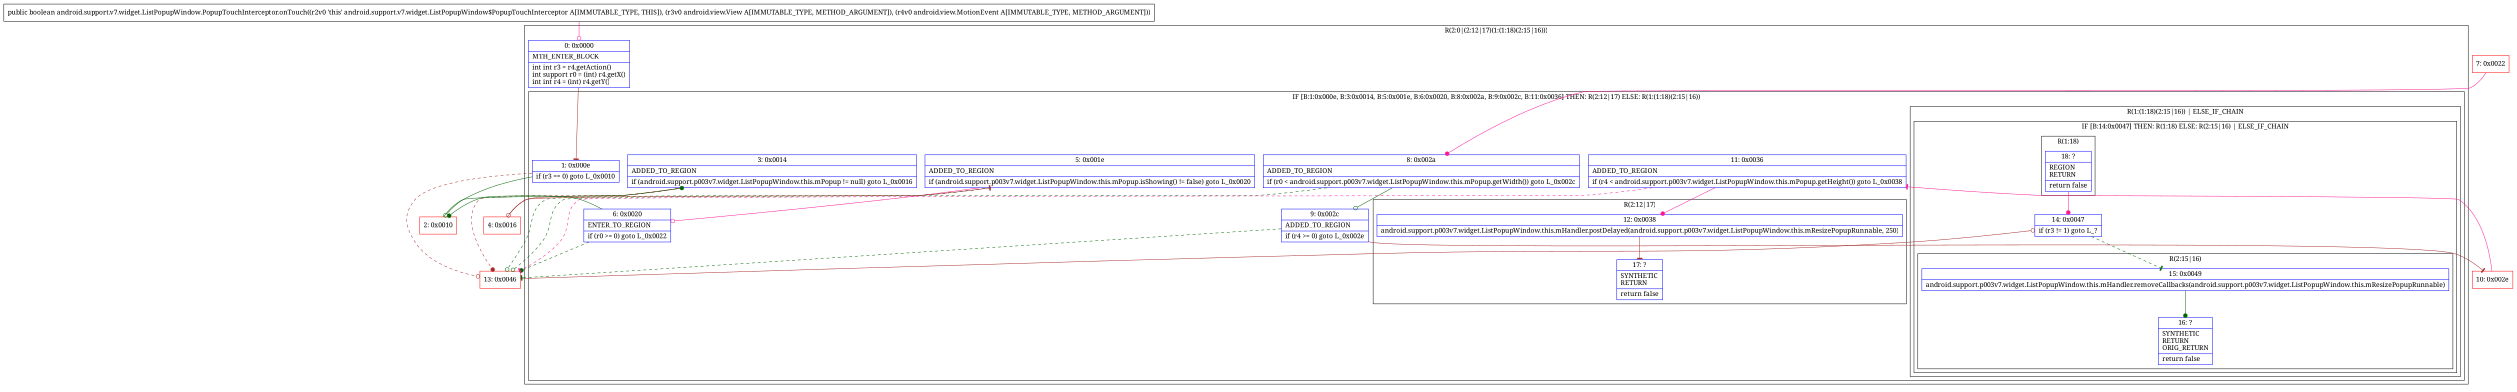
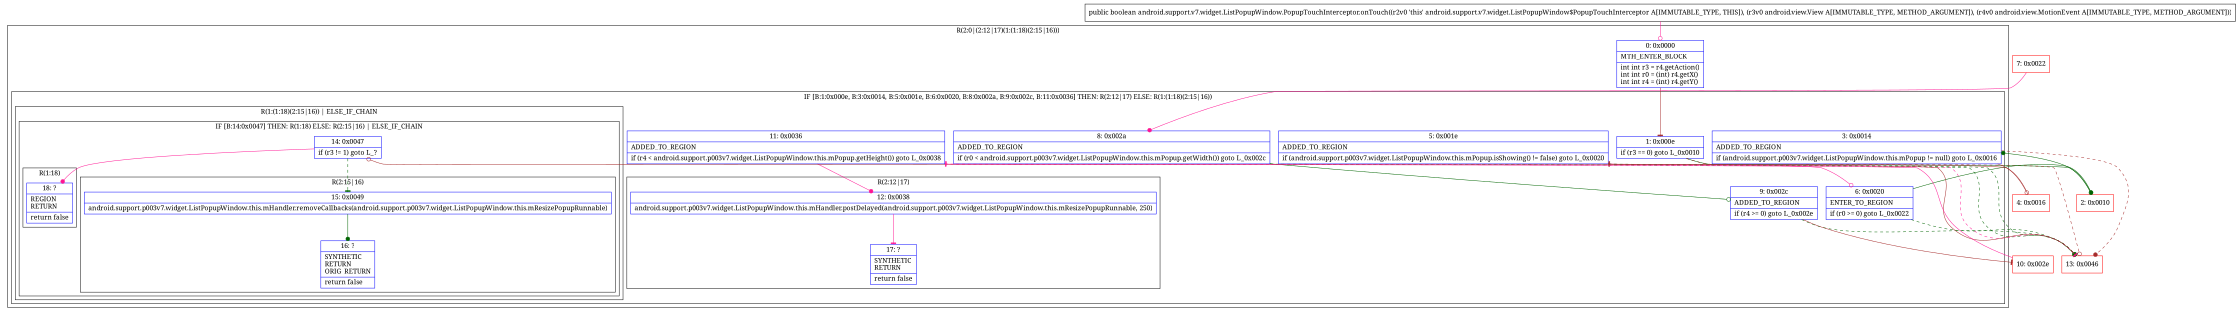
node "0: 0x0000": text "int support r0 = (int) r4.getX()" -> "int int r0 = (int) r4.getX()"
edge "18: ?" -> "14: 0x0047": reversed
edge "12: 0x0038" -> "17: ?": color brown -> deeppink
